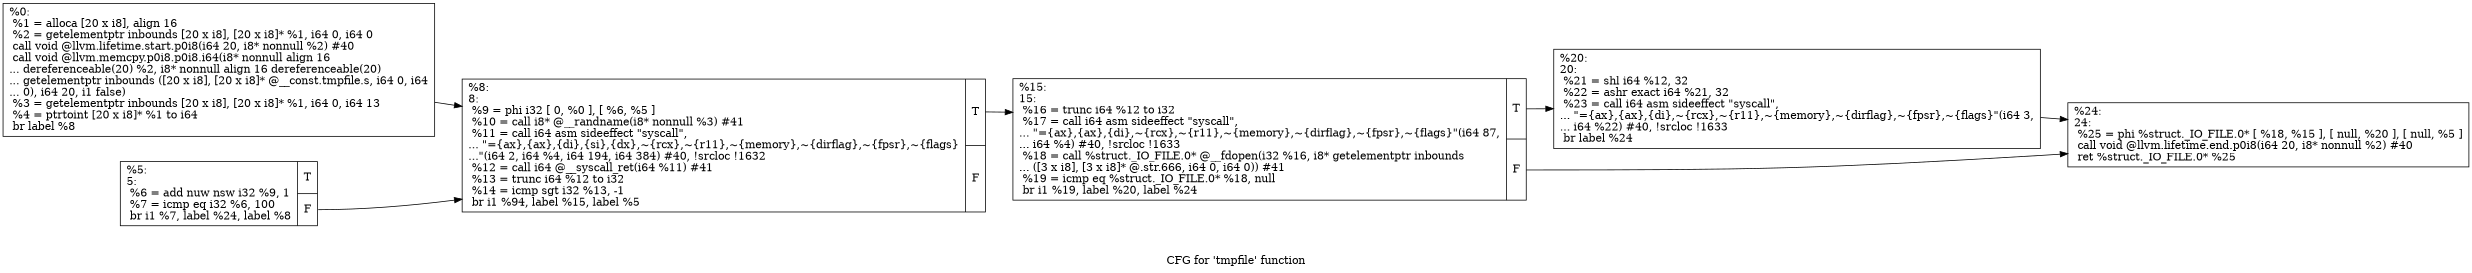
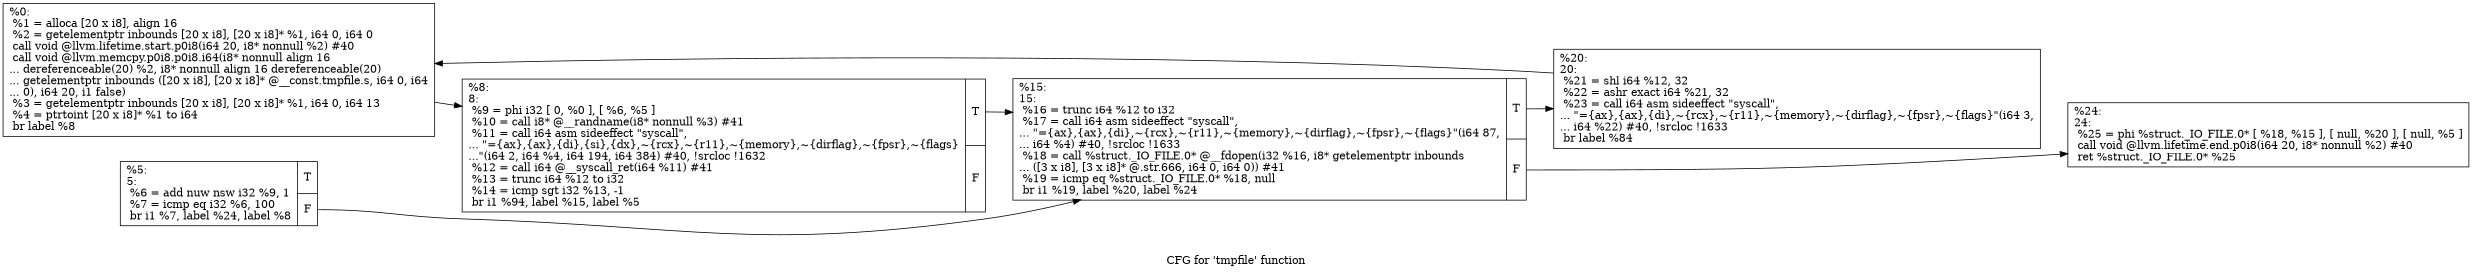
edge "%20:" -> "%24:": now "%20:" -> "%0:"
node "%20:": text "br label %24" -> "br label %84"
edge "%5:" -> "%8:": now "%5:" -> "%15:"
